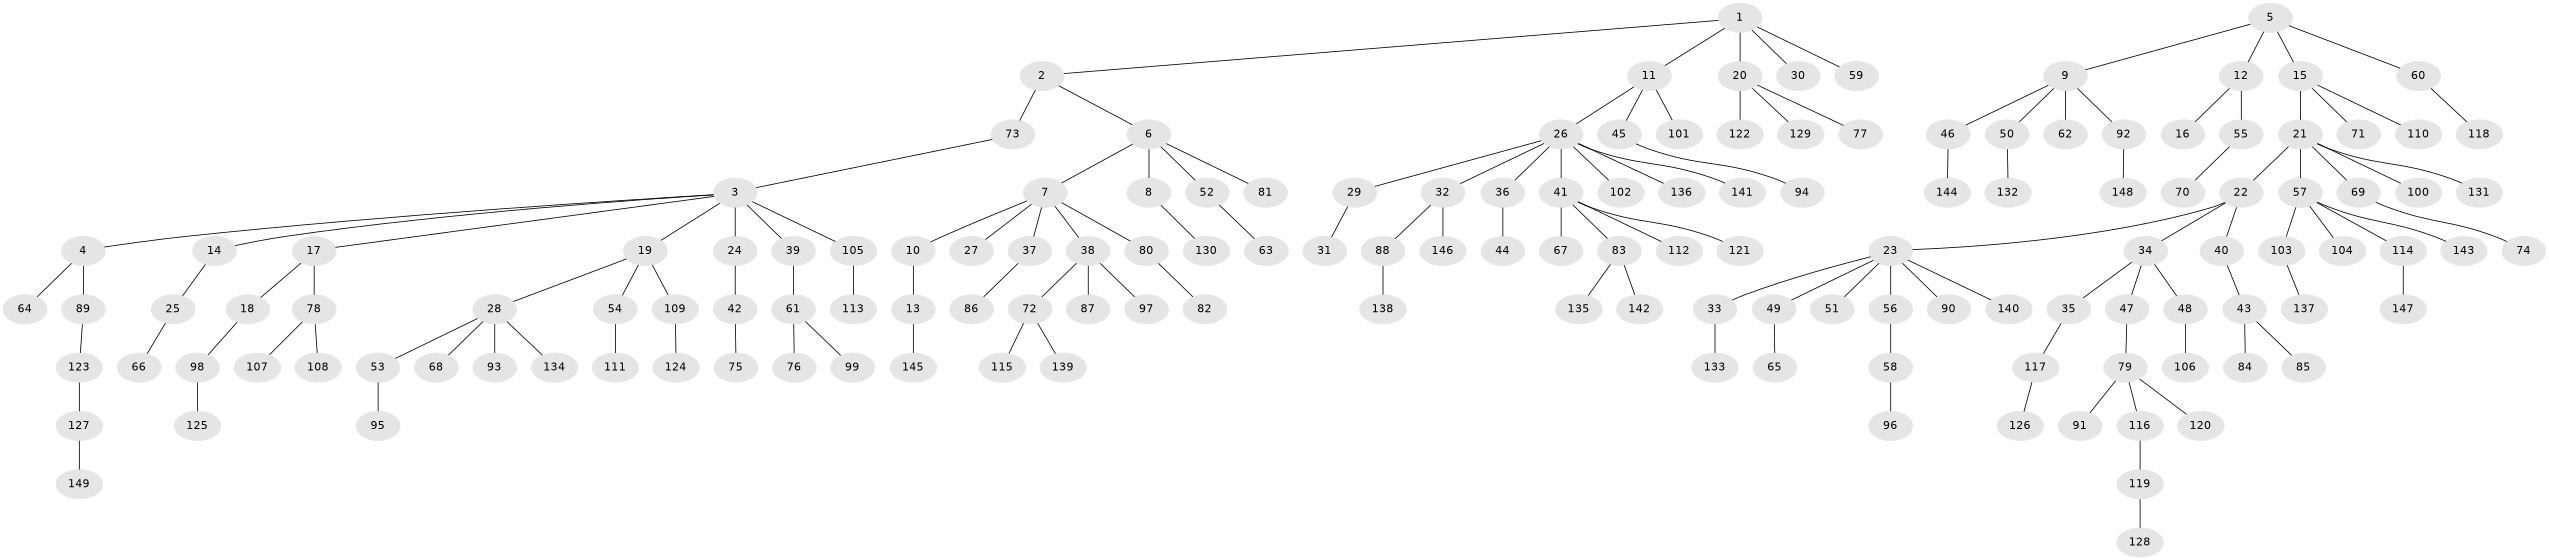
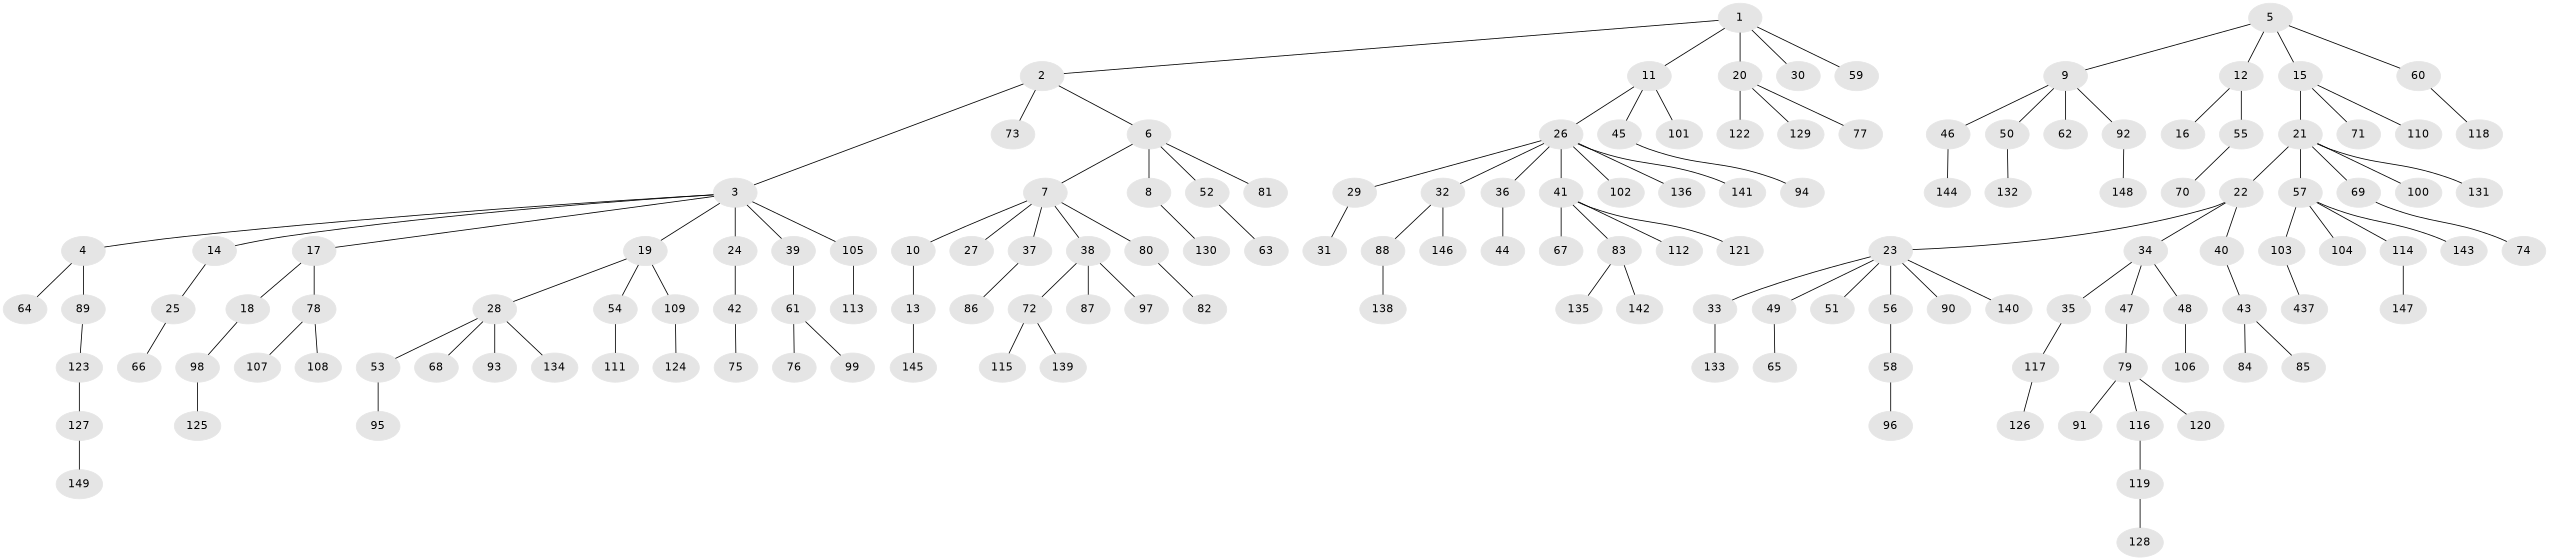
edge "73" -- "3": now "2" -- "3"
node "137": label "137" -> "437"
